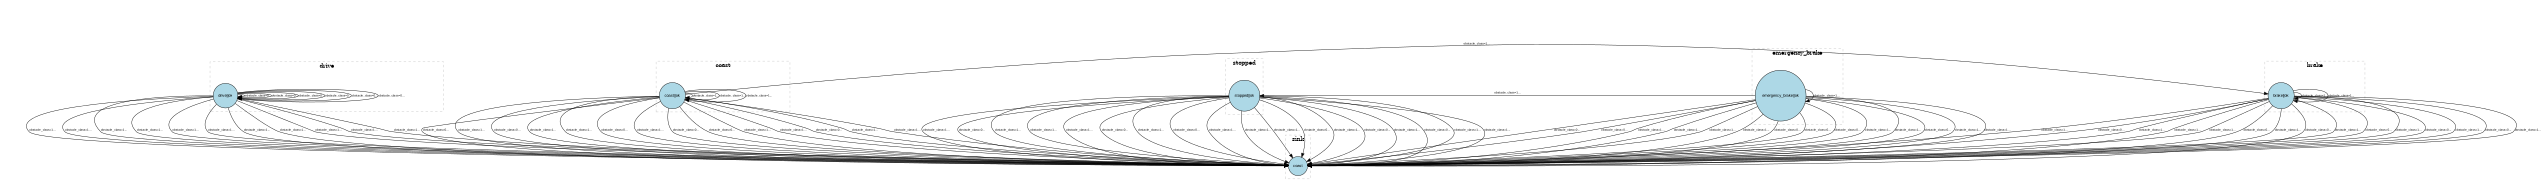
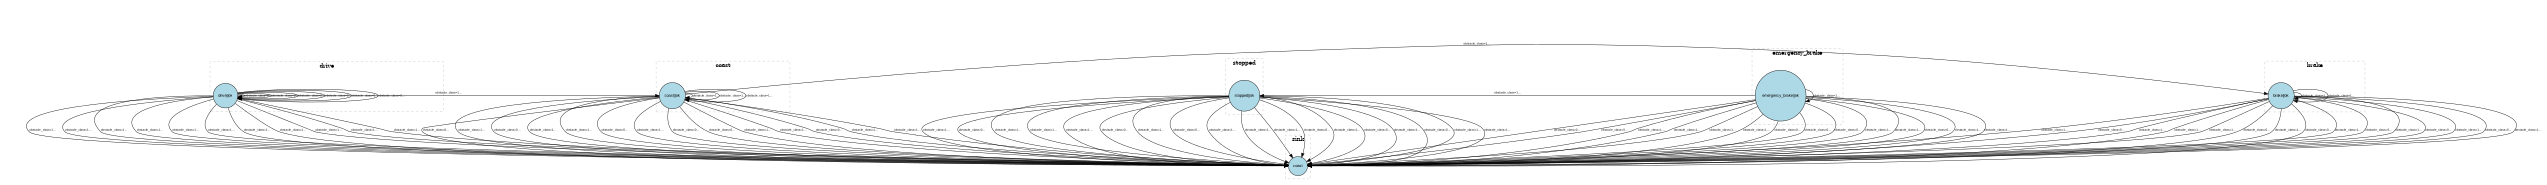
edge "drive||ok" -> "coast||ok": added, label "obstacle_class=1..."
